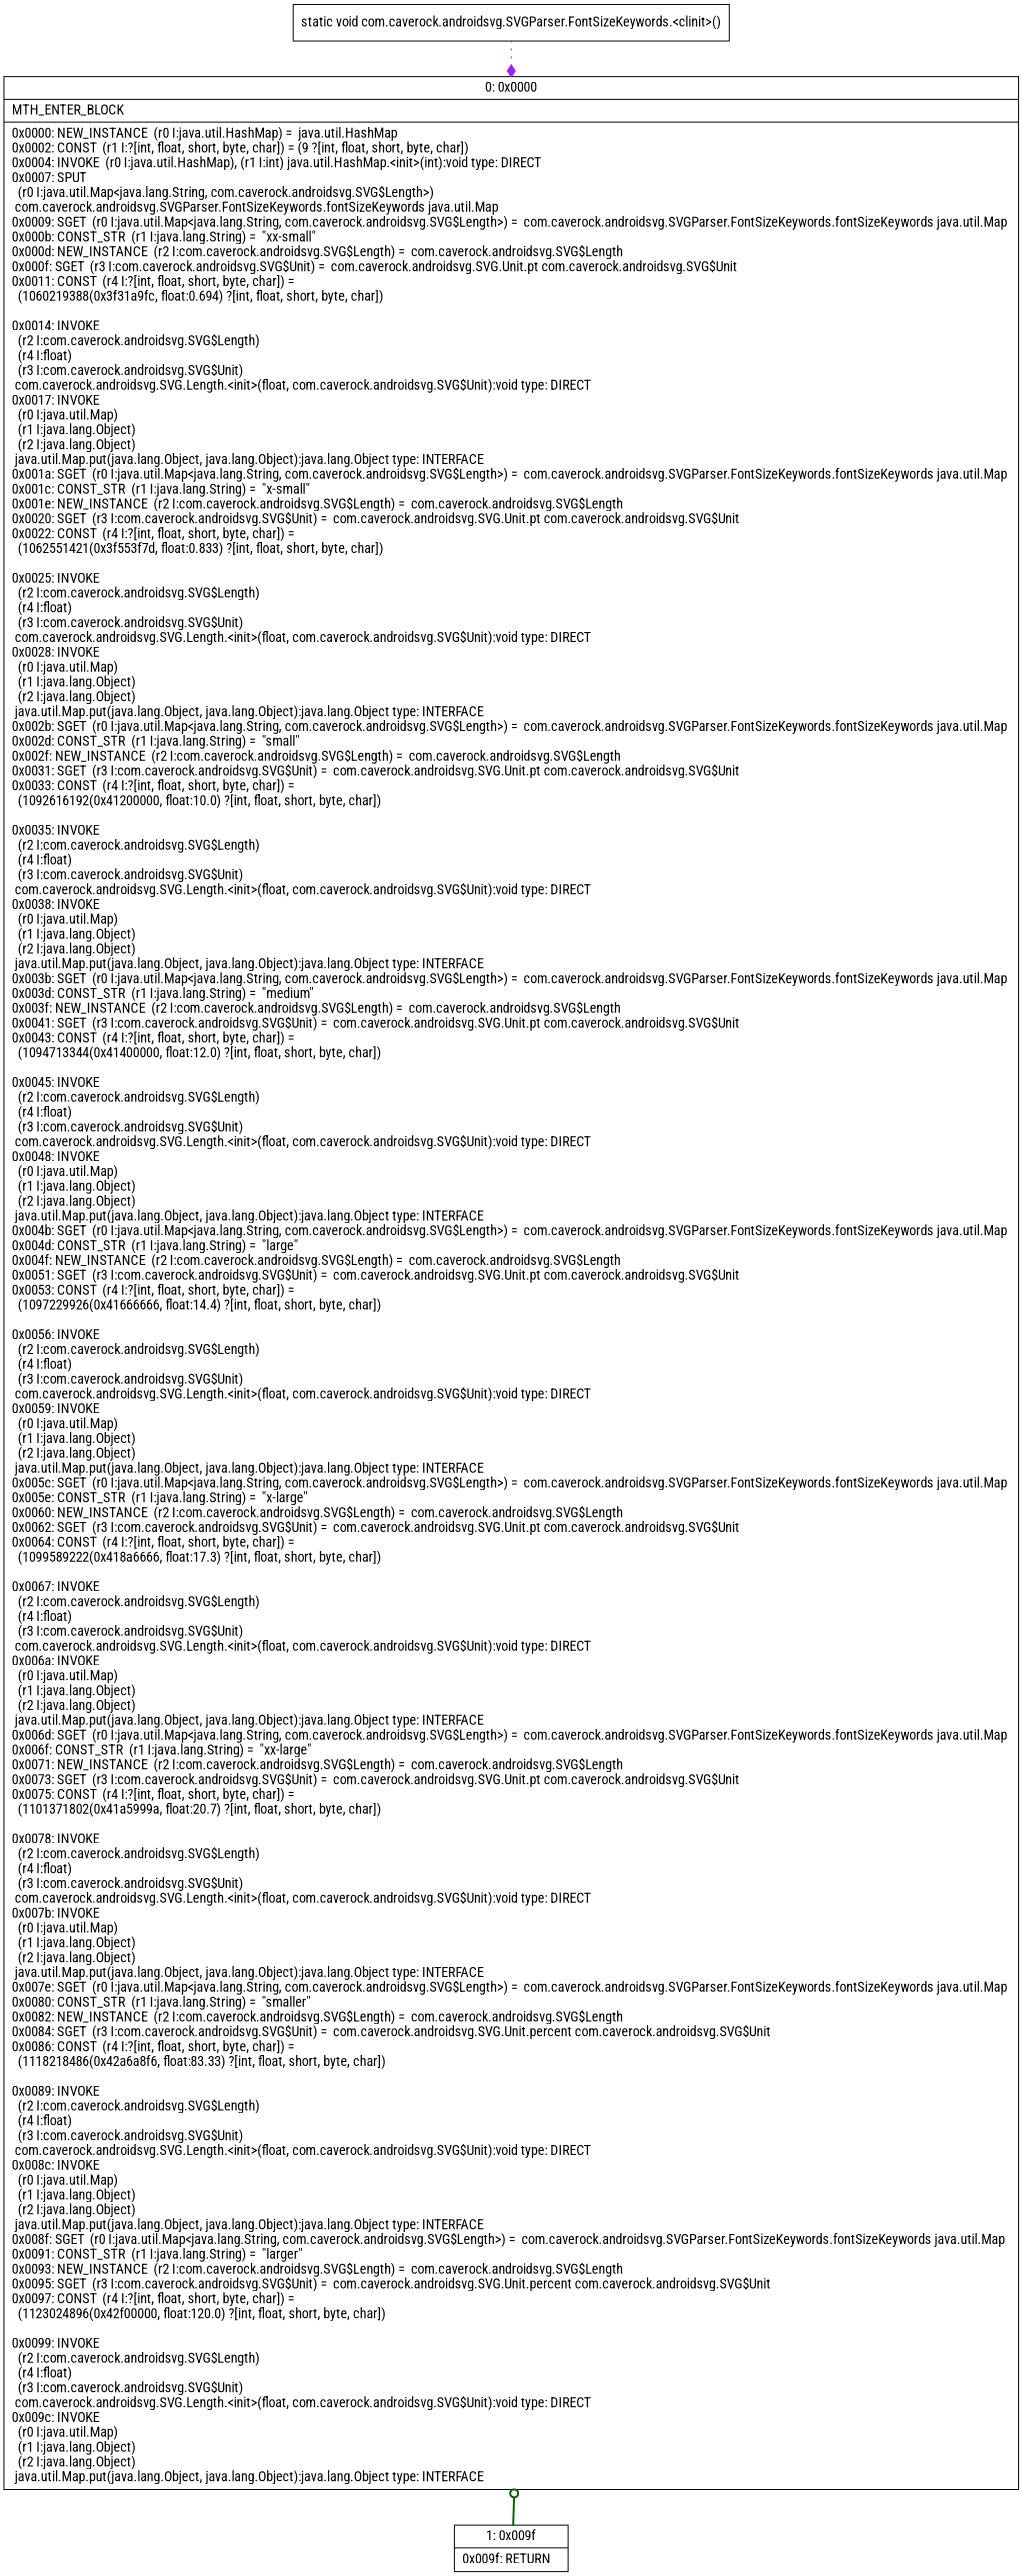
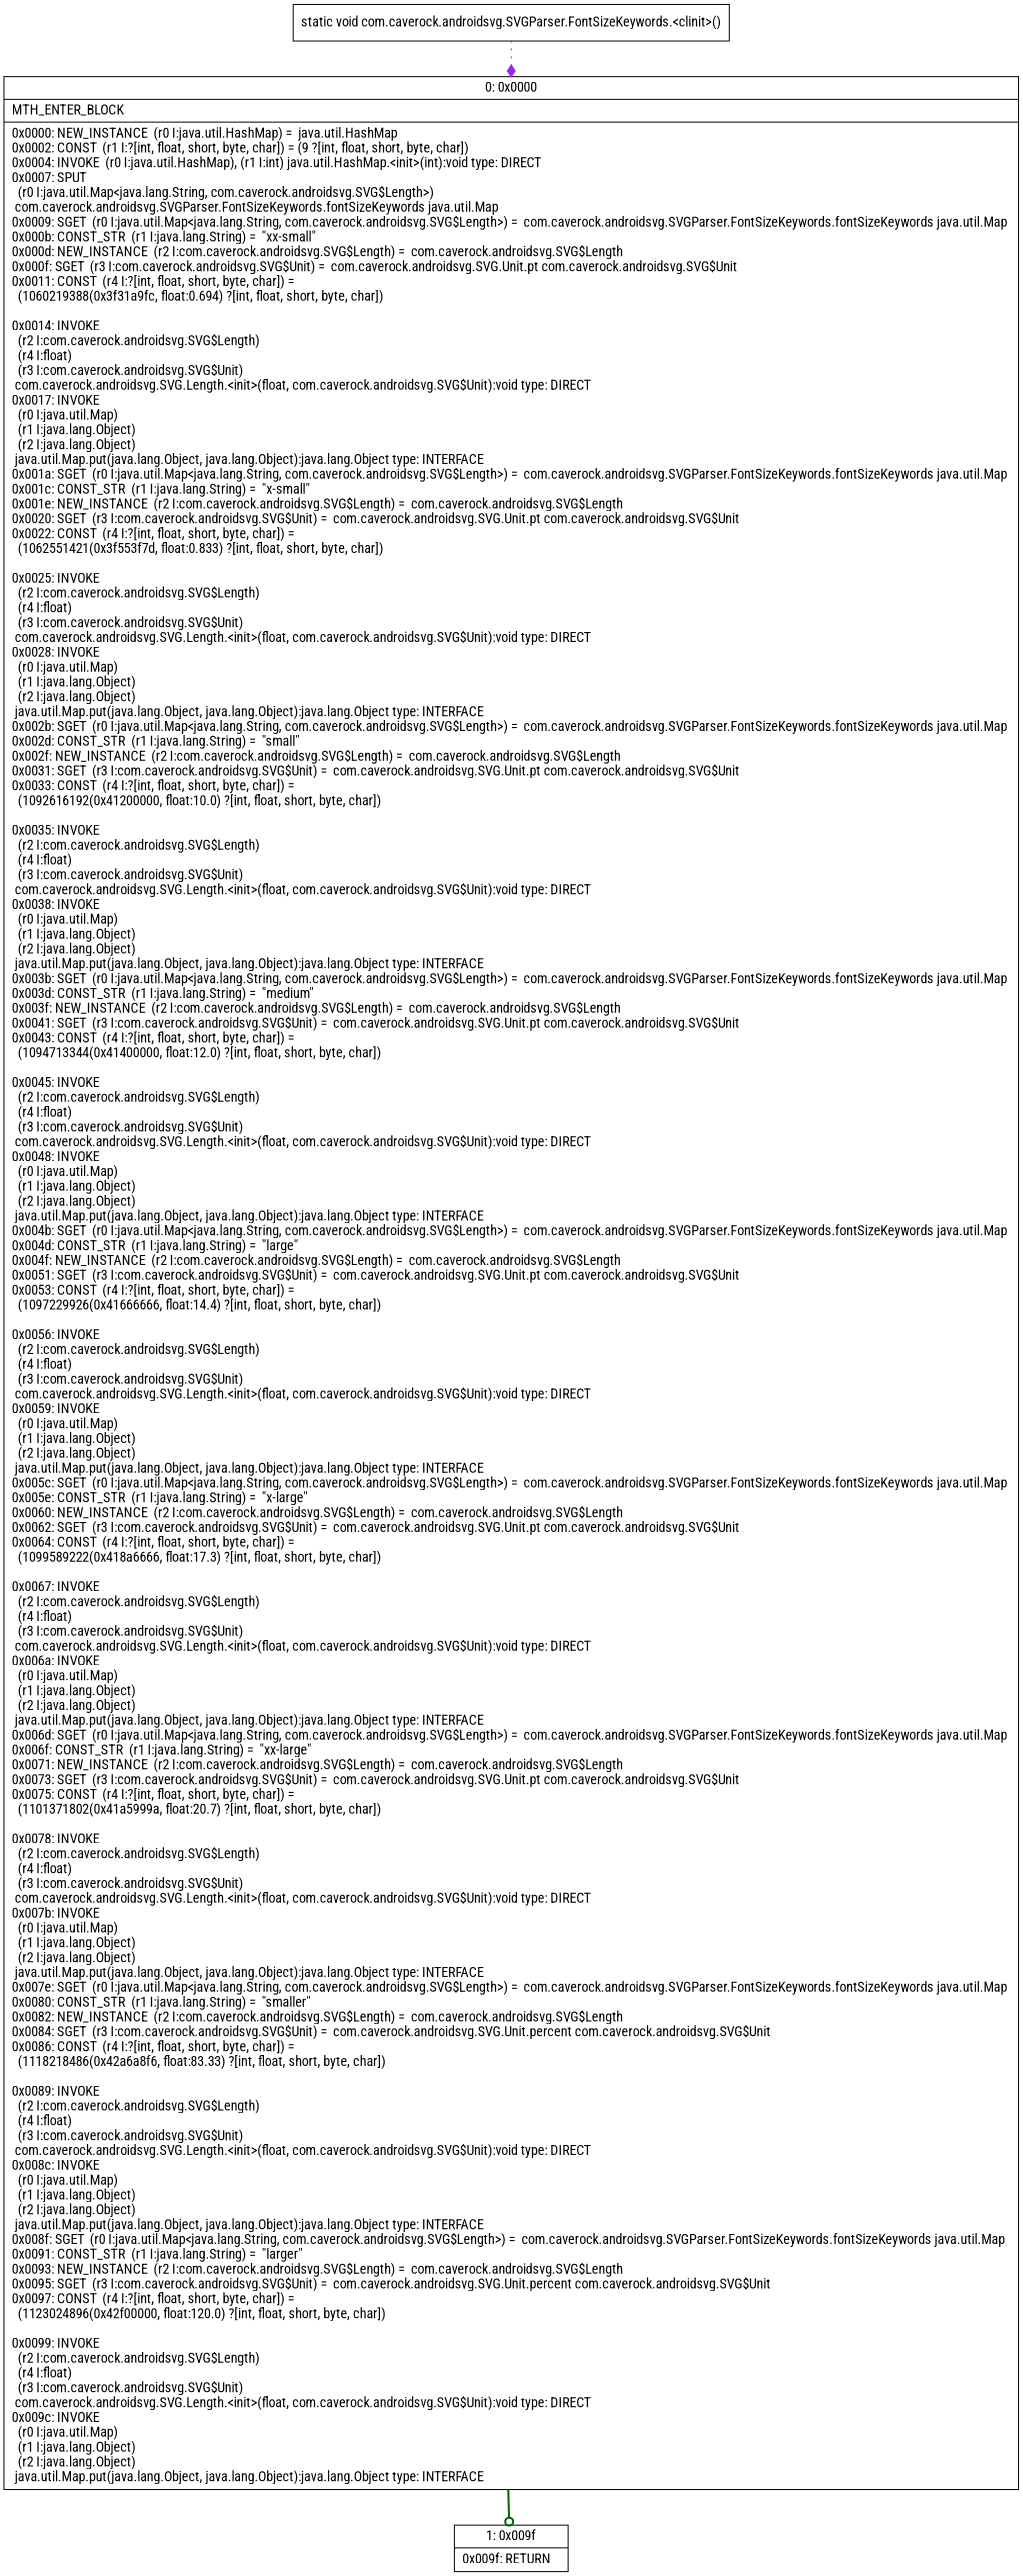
edge "1: 0x009f" -> "0: 0x0000": reversed
